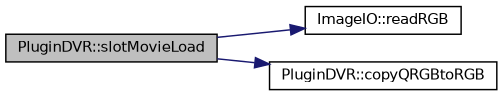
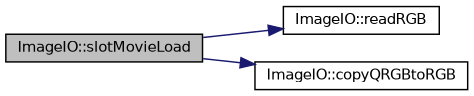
node "PluginDVR::slotMovieLoad": label "PluginDVR::slotMovieLoad" -> "ImageIO::slotMovieLoad"
node "PluginDVR::copyQRGBtoRGB": label "PluginDVR::copyQRGBtoRGB" -> "ImageIO::copyQRGBtoRGB"
